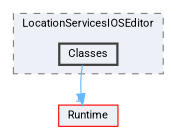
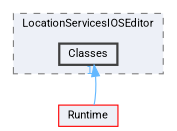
edge "Classes" -> "Runtime": reversed
